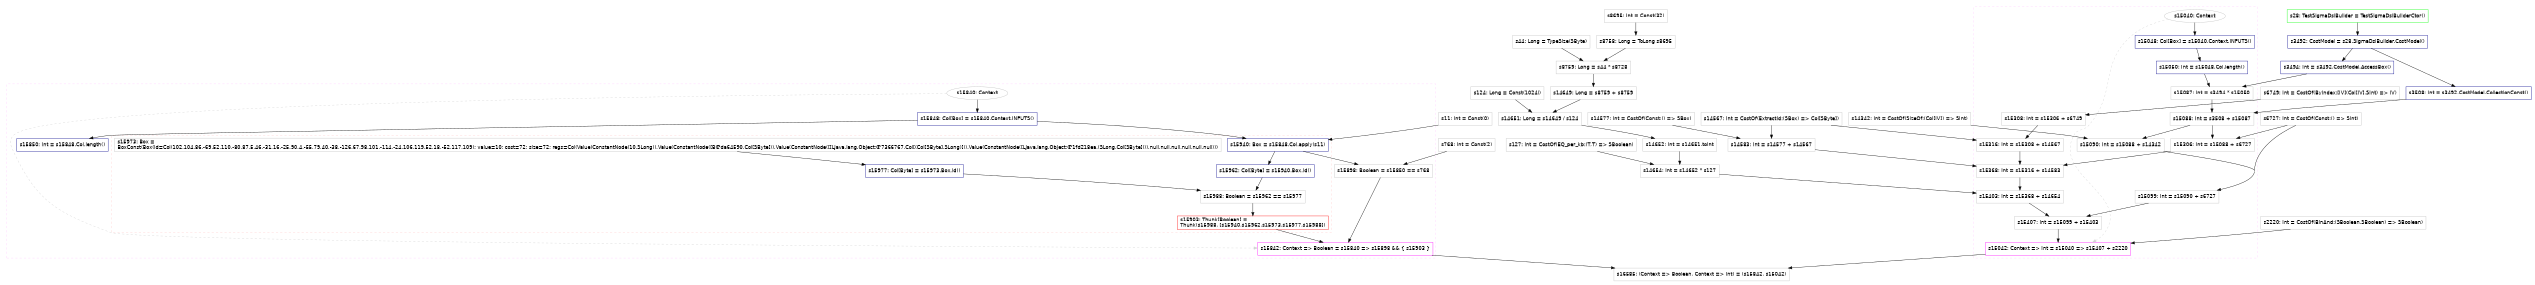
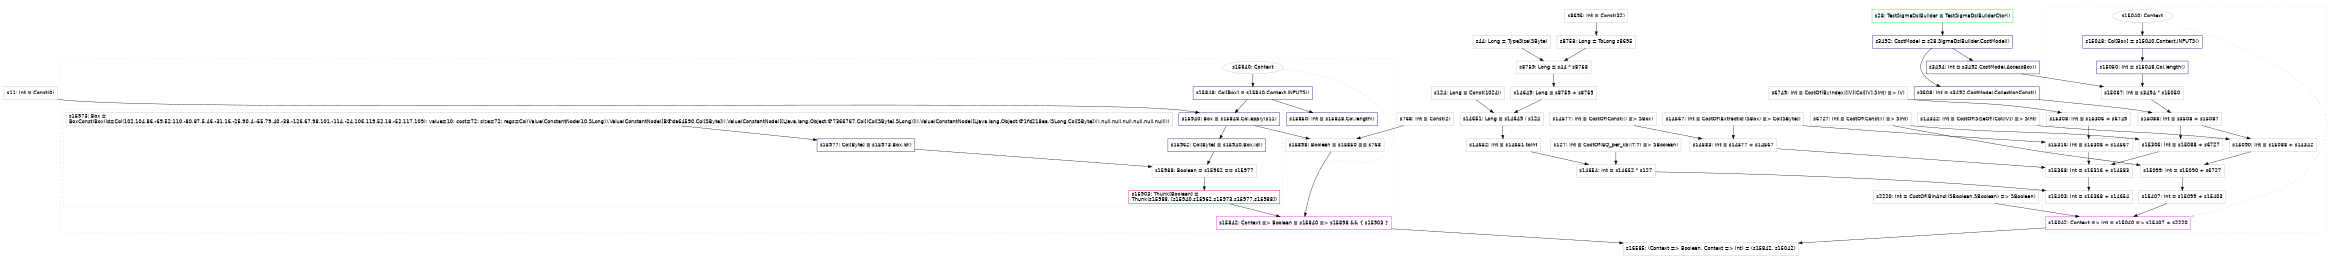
node "s8759: Long = s44 * s8728": label "s8759: Long = s44 * s8728" -> "s8759: Long = s44 * s8758"
edge "s15403: Int = s15368 + s14654" -> "s15407: Int = s15099 + s15403": removed
